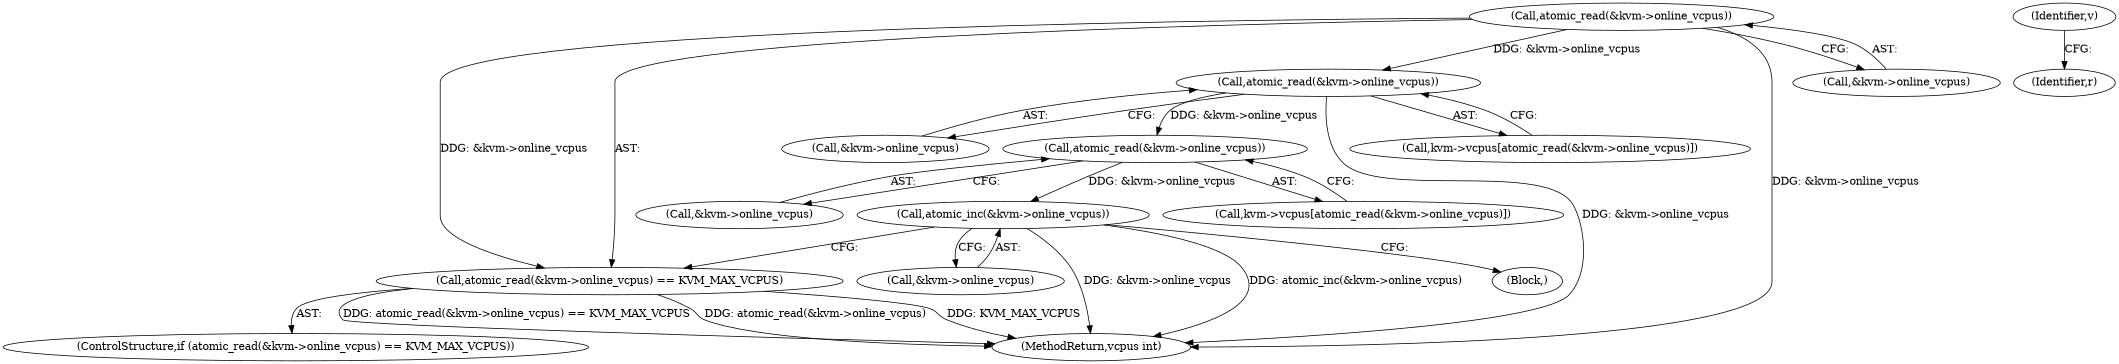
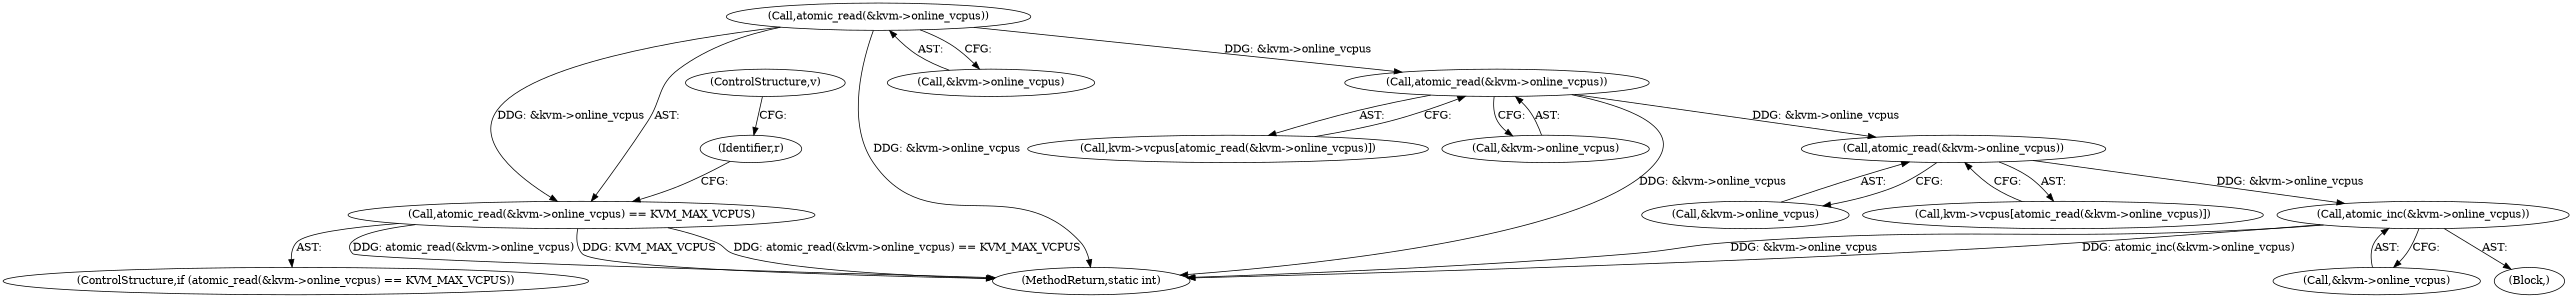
node "(Identifier,v)": label "(Identifier,v)" -> "(ControlStructure,v)"
edge "(Call,atomic_inc(&kvm->online_vcpus))" -> "(Call,atomic_read(&kvm->online_vcpus) == KVM_MAX_VCPUS)": now "(Identifier,r)" -> "(Call,atomic_read(&kvm->online_vcpus) == KVM_MAX_VCPUS)"
edge "(Call,atomic_inc(&kvm->online_vcpus))" -> "(Block,)": label "CFG: " -> "AST: "
node "(MethodReturn,vcpus int)": label "(MethodReturn,vcpus int)" -> "(MethodReturn,static int)"
